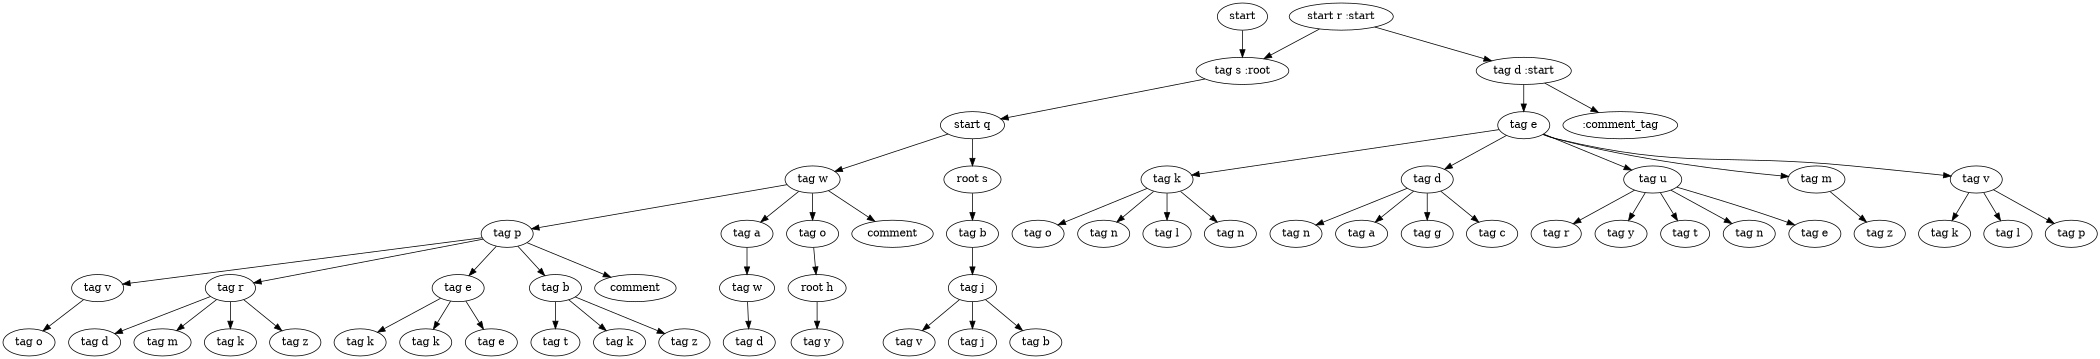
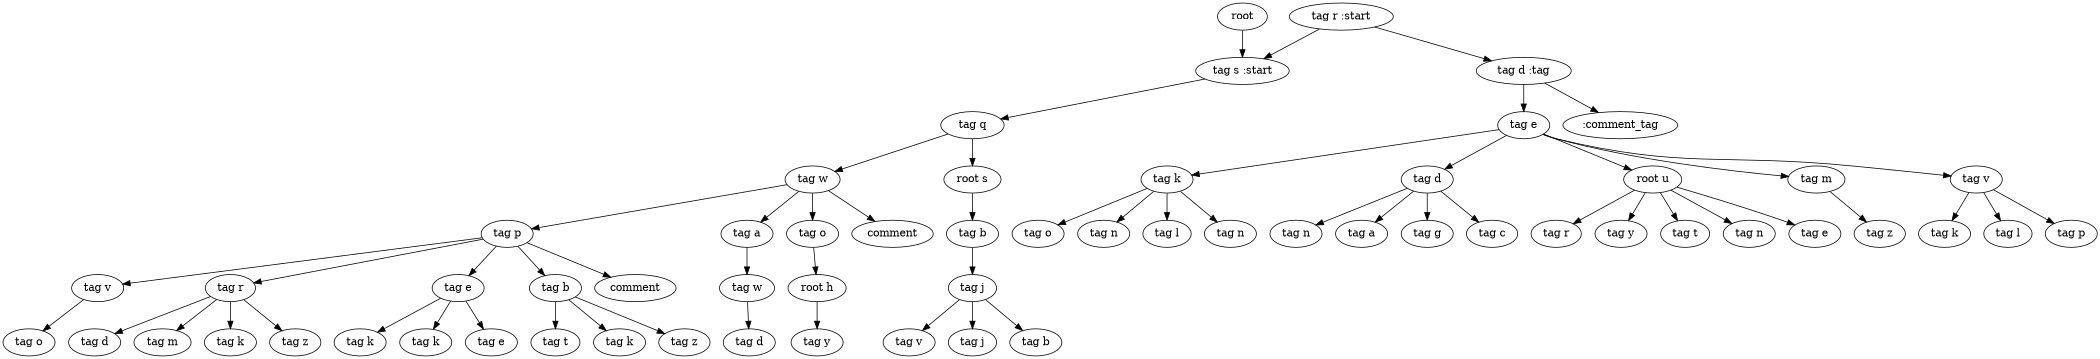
node "start": label "start" -> "root"
node "start r :start": label "start r :start" -> "tag r :start"
node "tag s :root": label "tag s :root" -> "tag s :start"
node "tag d :start": label "tag d :start" -> "tag d :tag"
node "start q": label "start q" -> "tag q"
node "tag u": label "tag u" -> "root u"
